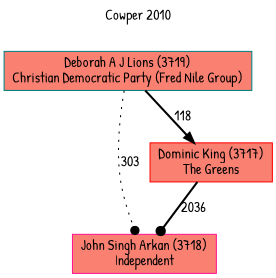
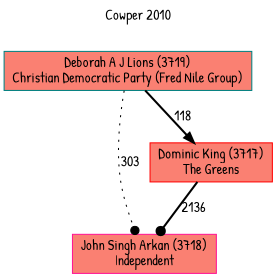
edge "Dominic King (3717) The Greens" -> "John Singh Arkan (3718) Independent": label "2036" -> "2136"
